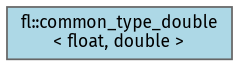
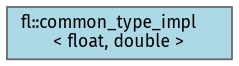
node "fl::common_type_double < float, double >": label "fl::common_type_double < float, double >" -> "fl::common_type_impl < float, double >"
